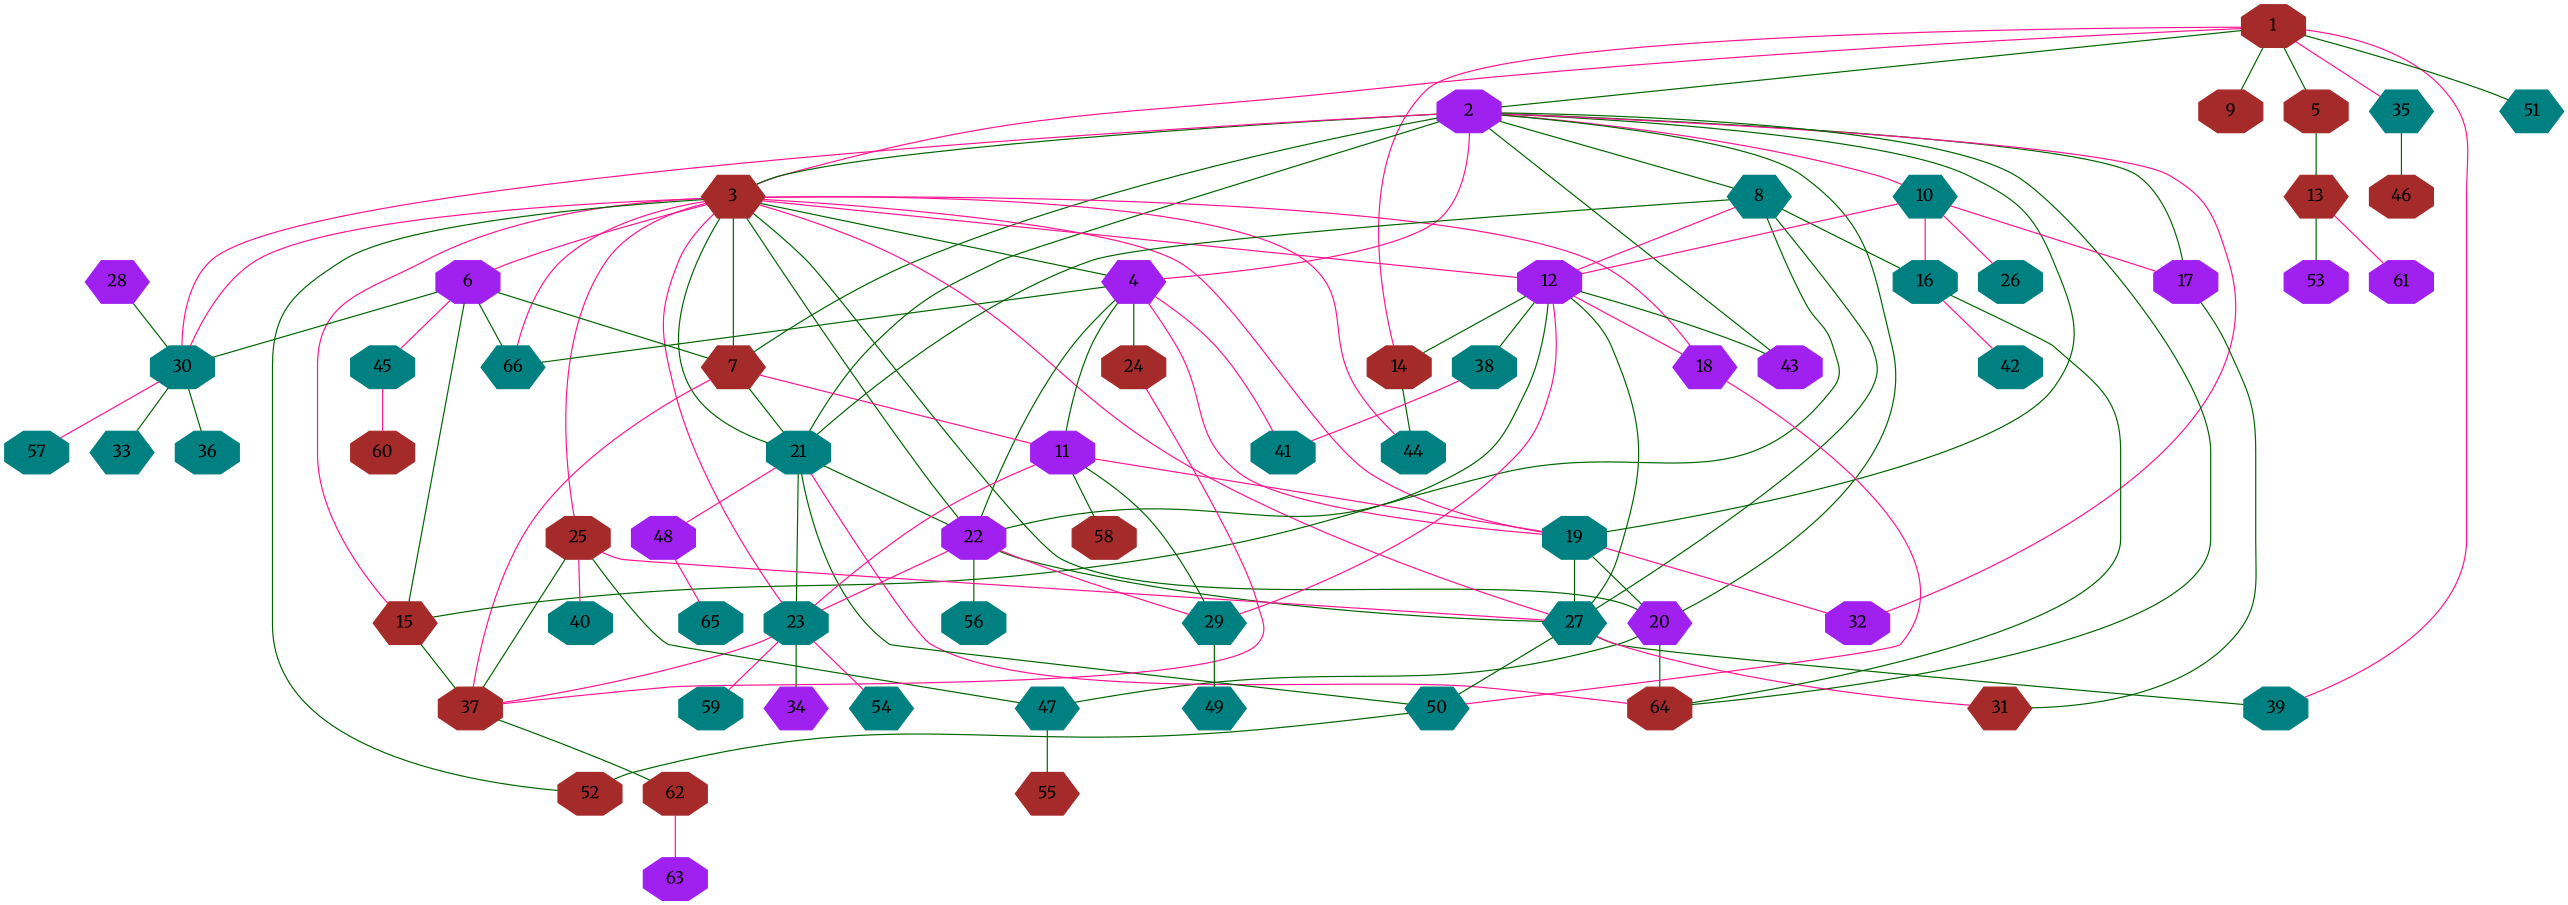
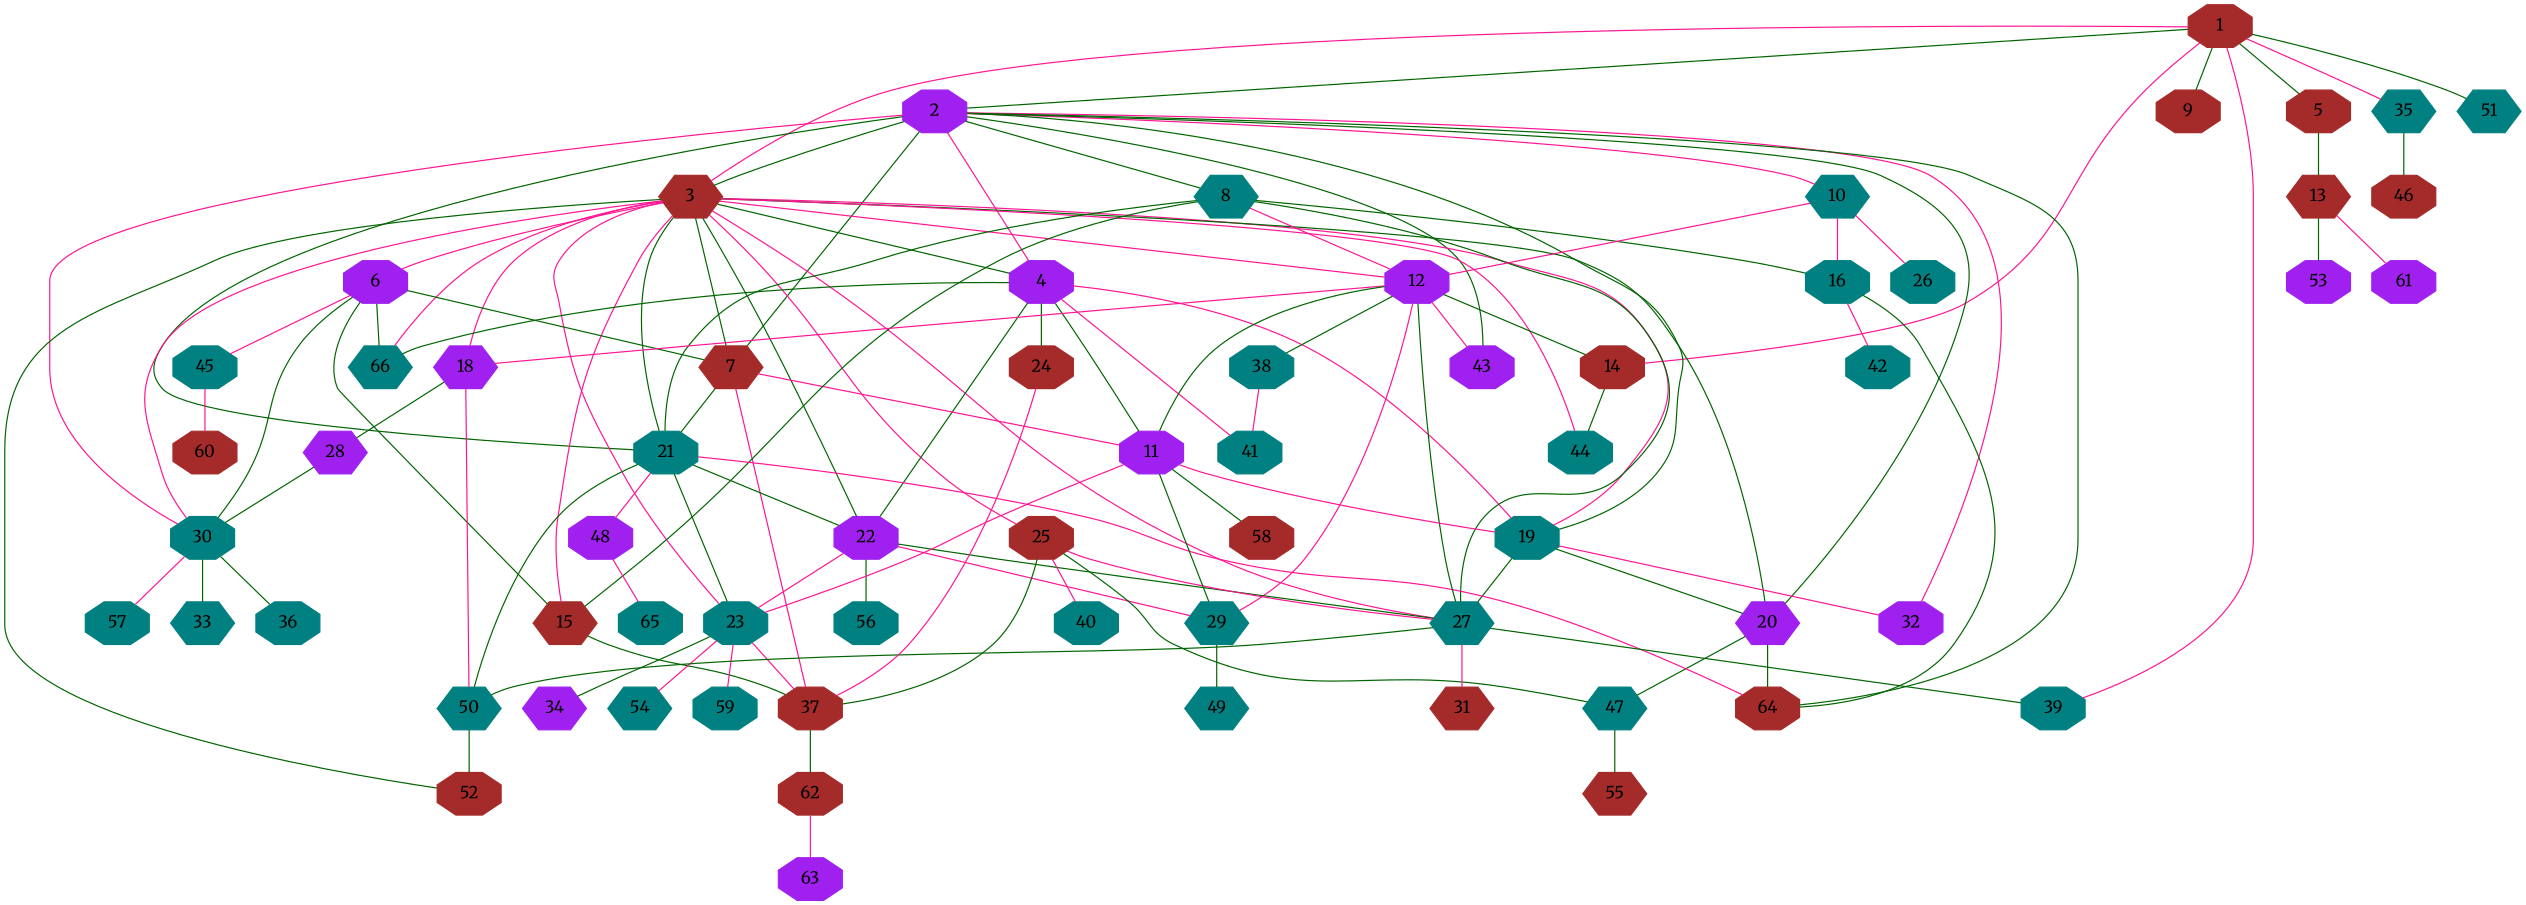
node "4": shape hexagon -> octagon
node "17": removed
edge "12" -- "43": color darkgreen -> deeppink
edge "18" -- "28": added
edge "12" -- "22": now "12" -- "11"
